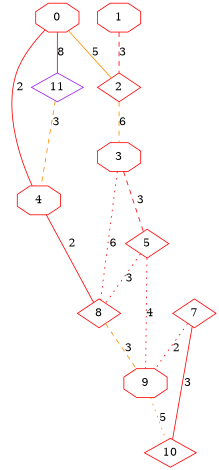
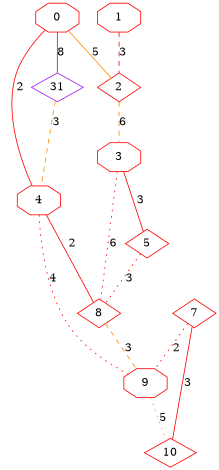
node "11": label "11" -> "31"
edge "3" -- "5": style dashed -> solid
edge "5" -- "9": now "4" -- "9"
